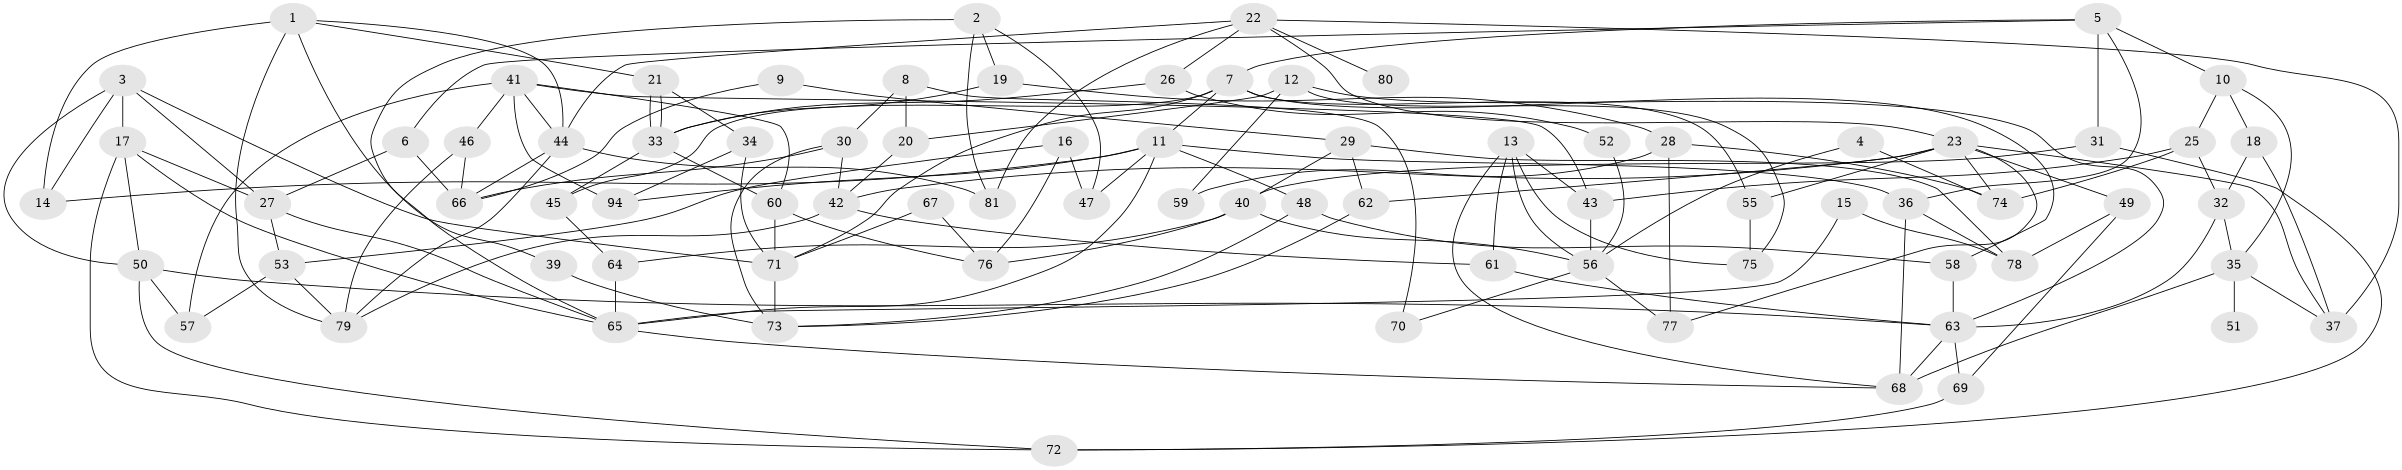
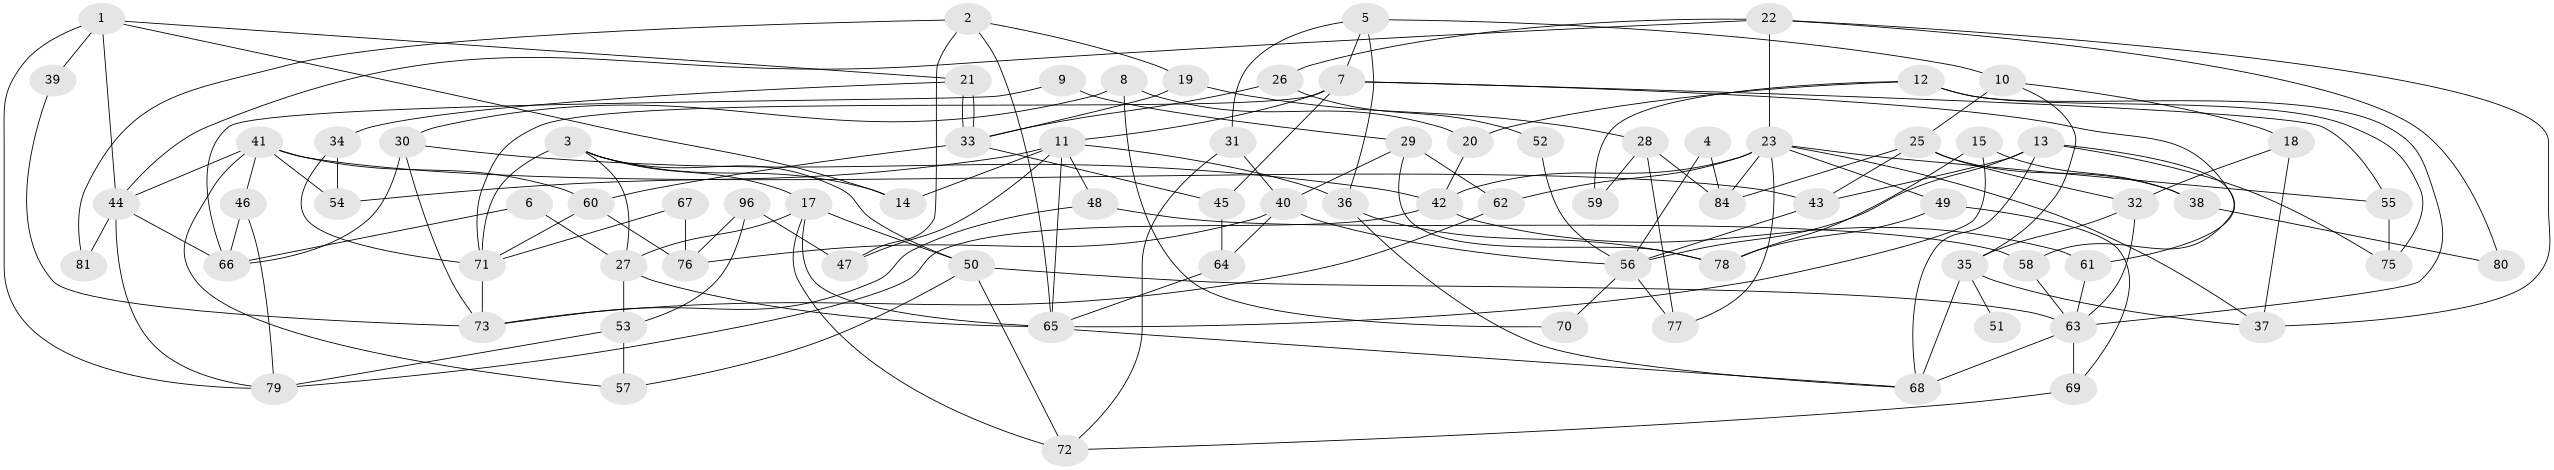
edge "5" -- "6": removed
edge "22" -- "81": removed
node "16": label "16" -> "96"
node "94": label "94" -> "54"
node "74": label "74" -> "84"
node "38": added
